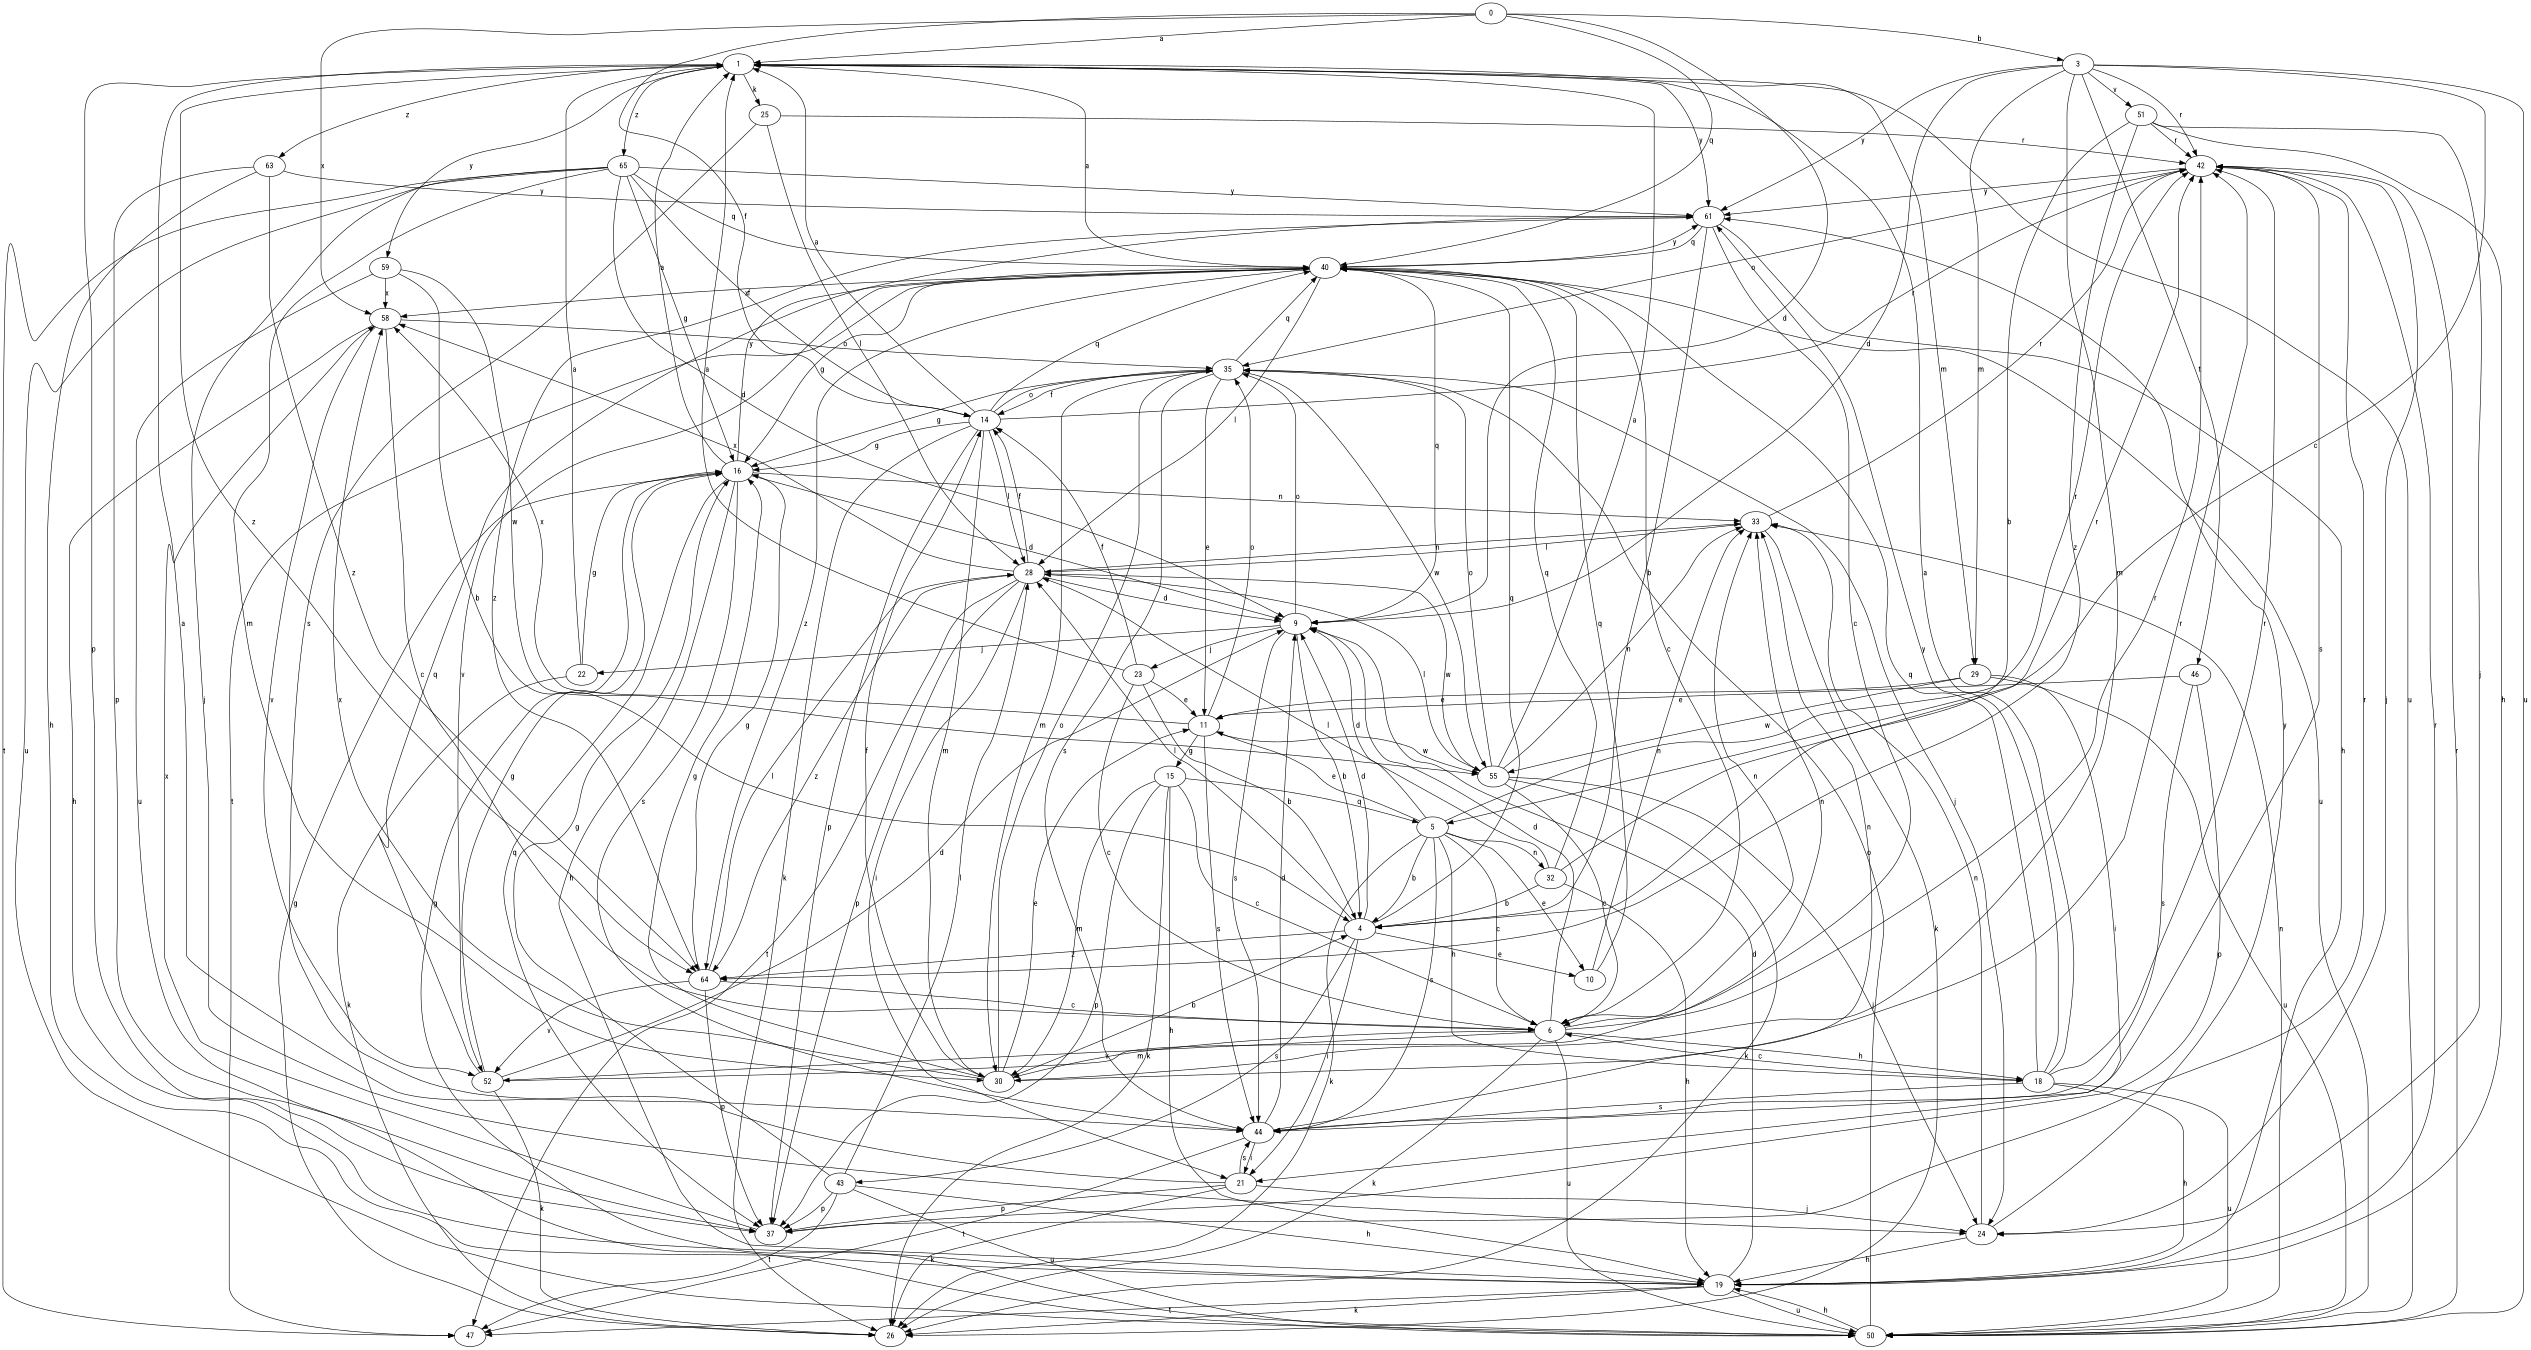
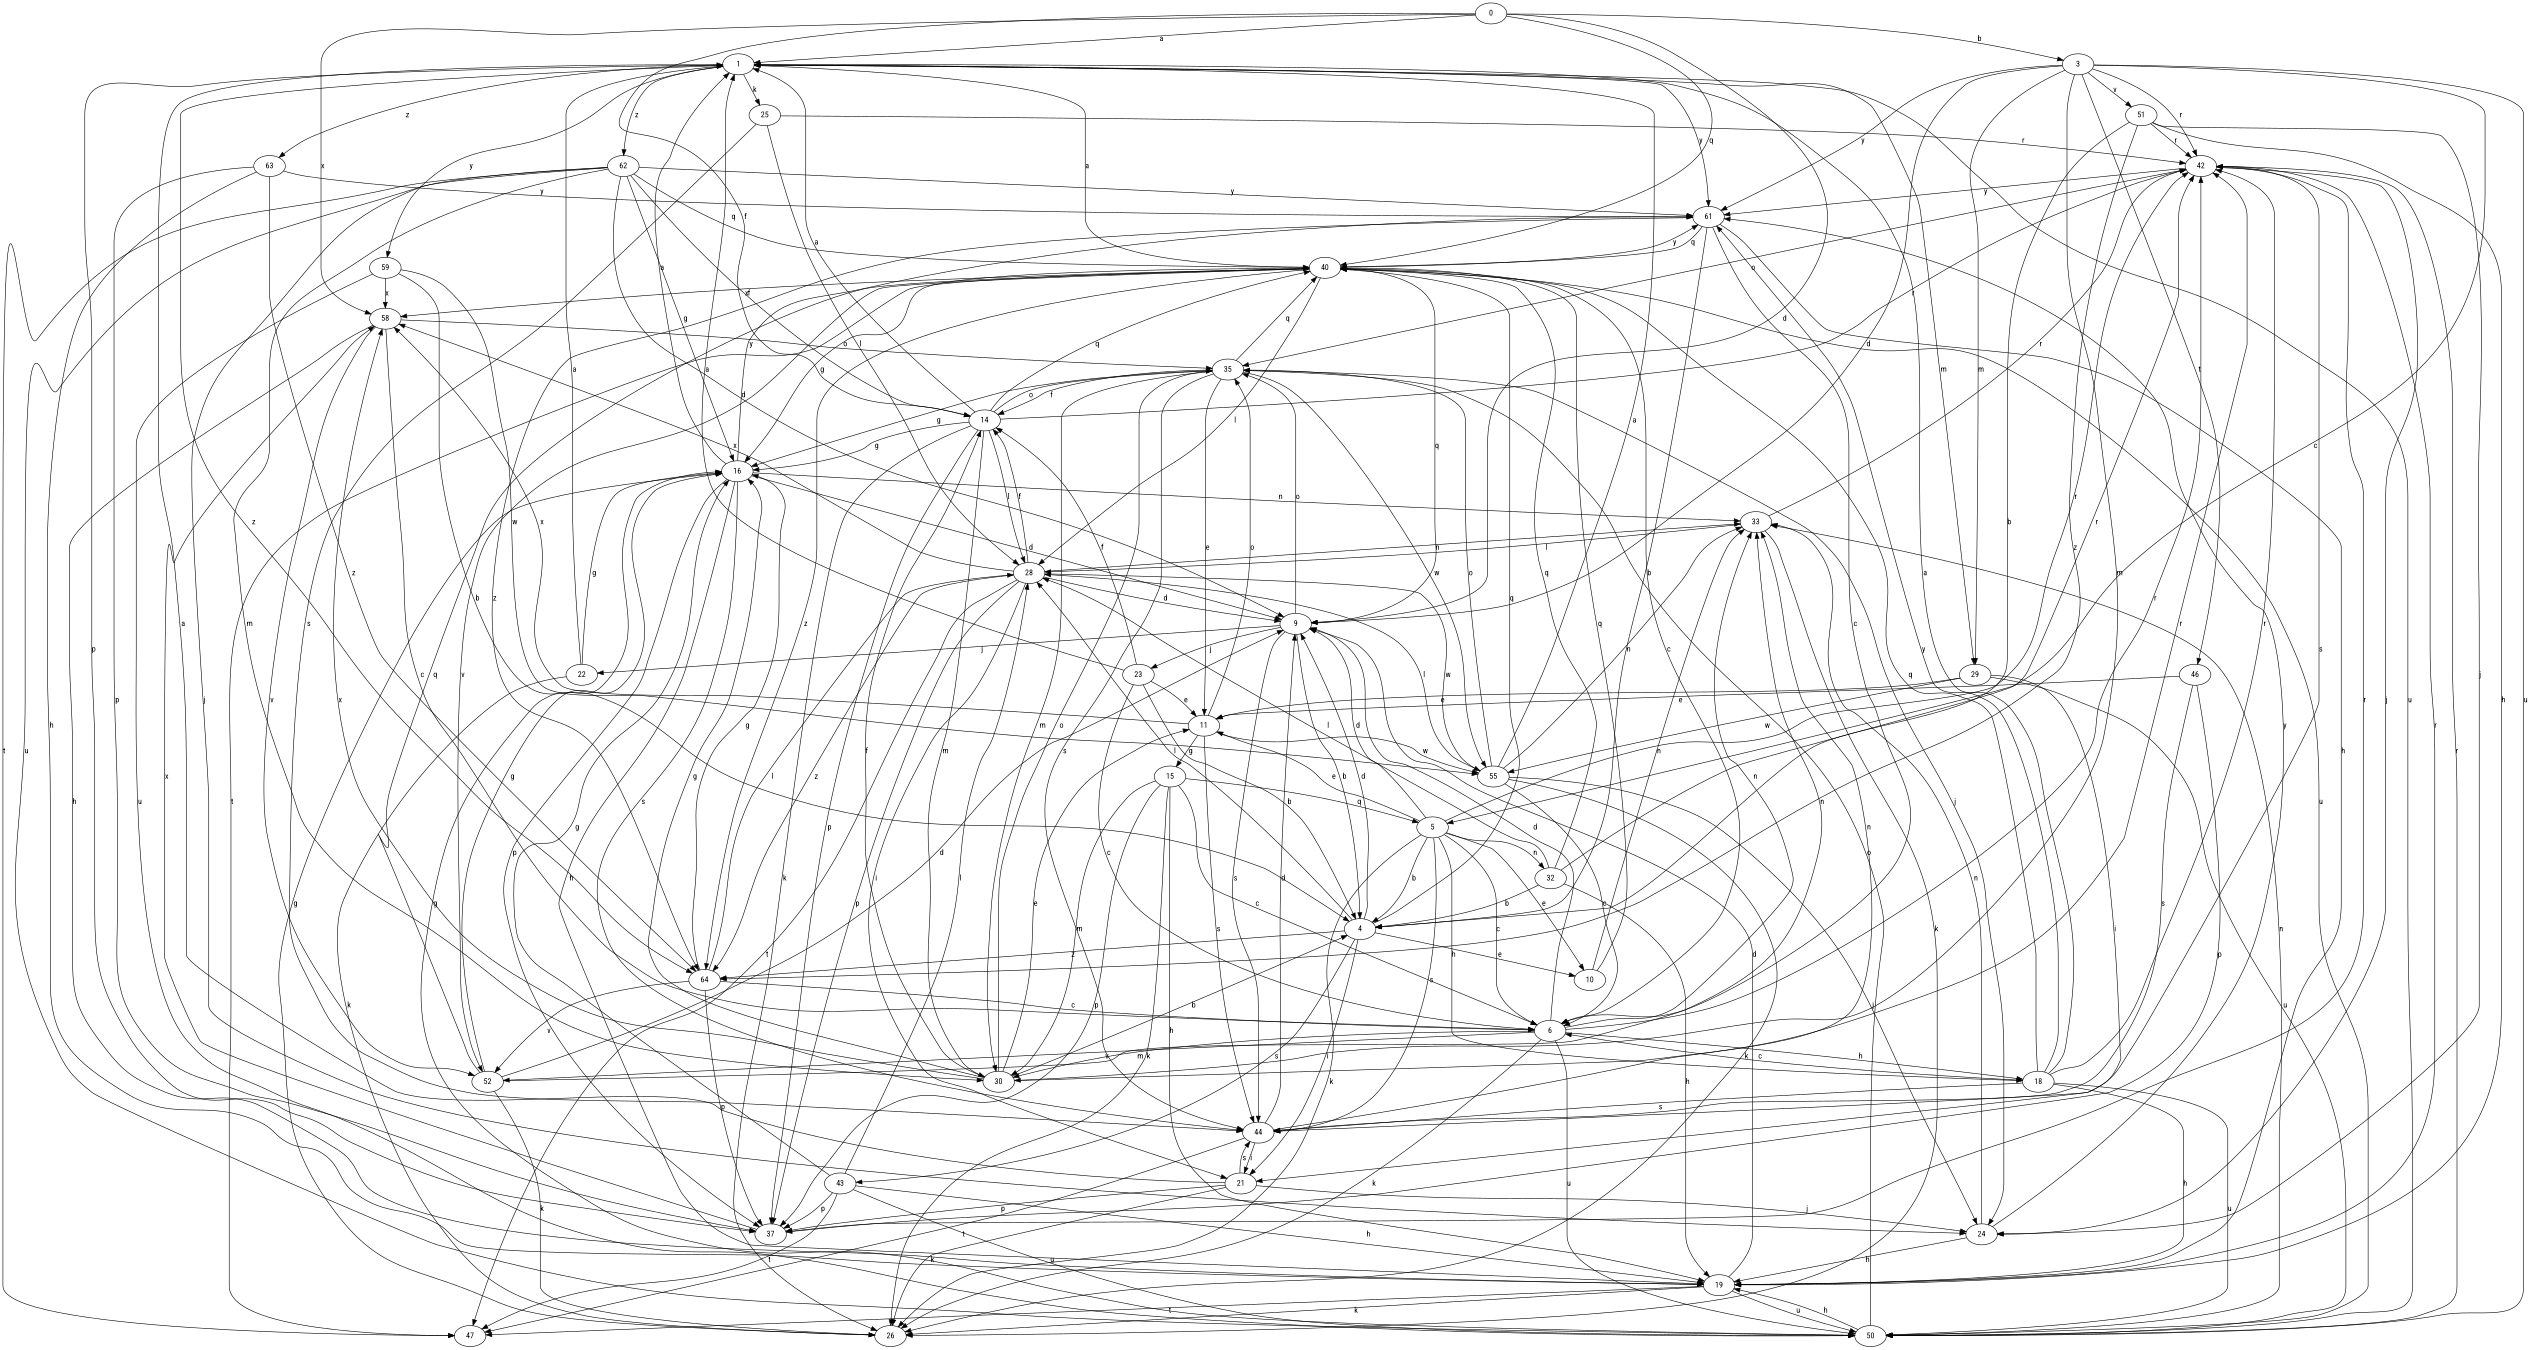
node "65": label "65" -> "62"
edge "16" -> "37": label "q" -> "p"
